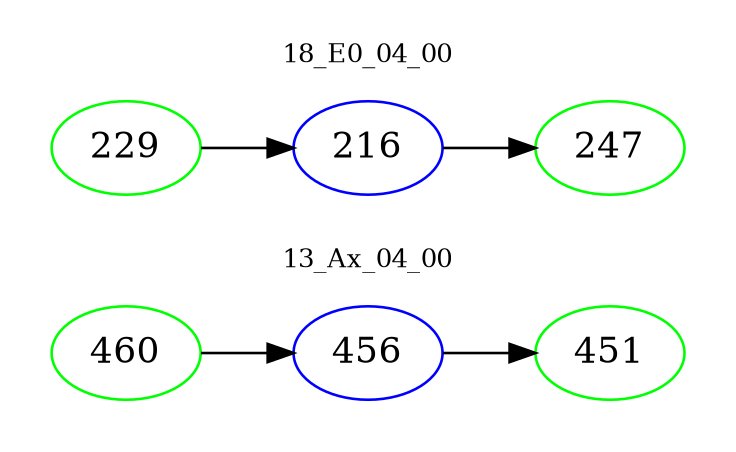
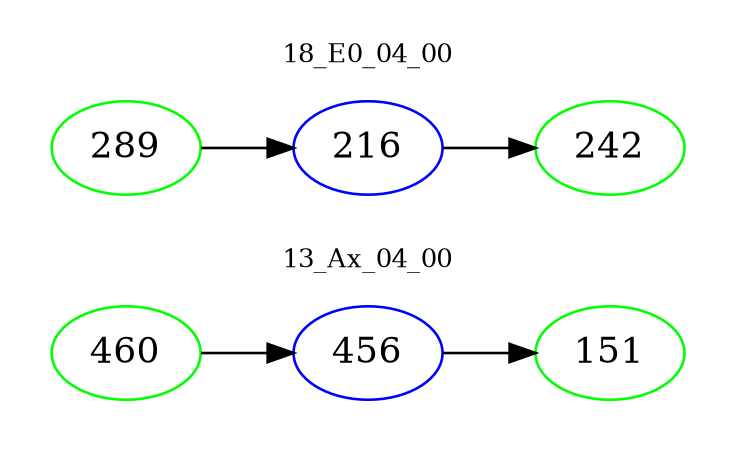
node "229": label "229" -> "289"
node "247": label "247" -> "242"
node "451": label "451" -> "151"
